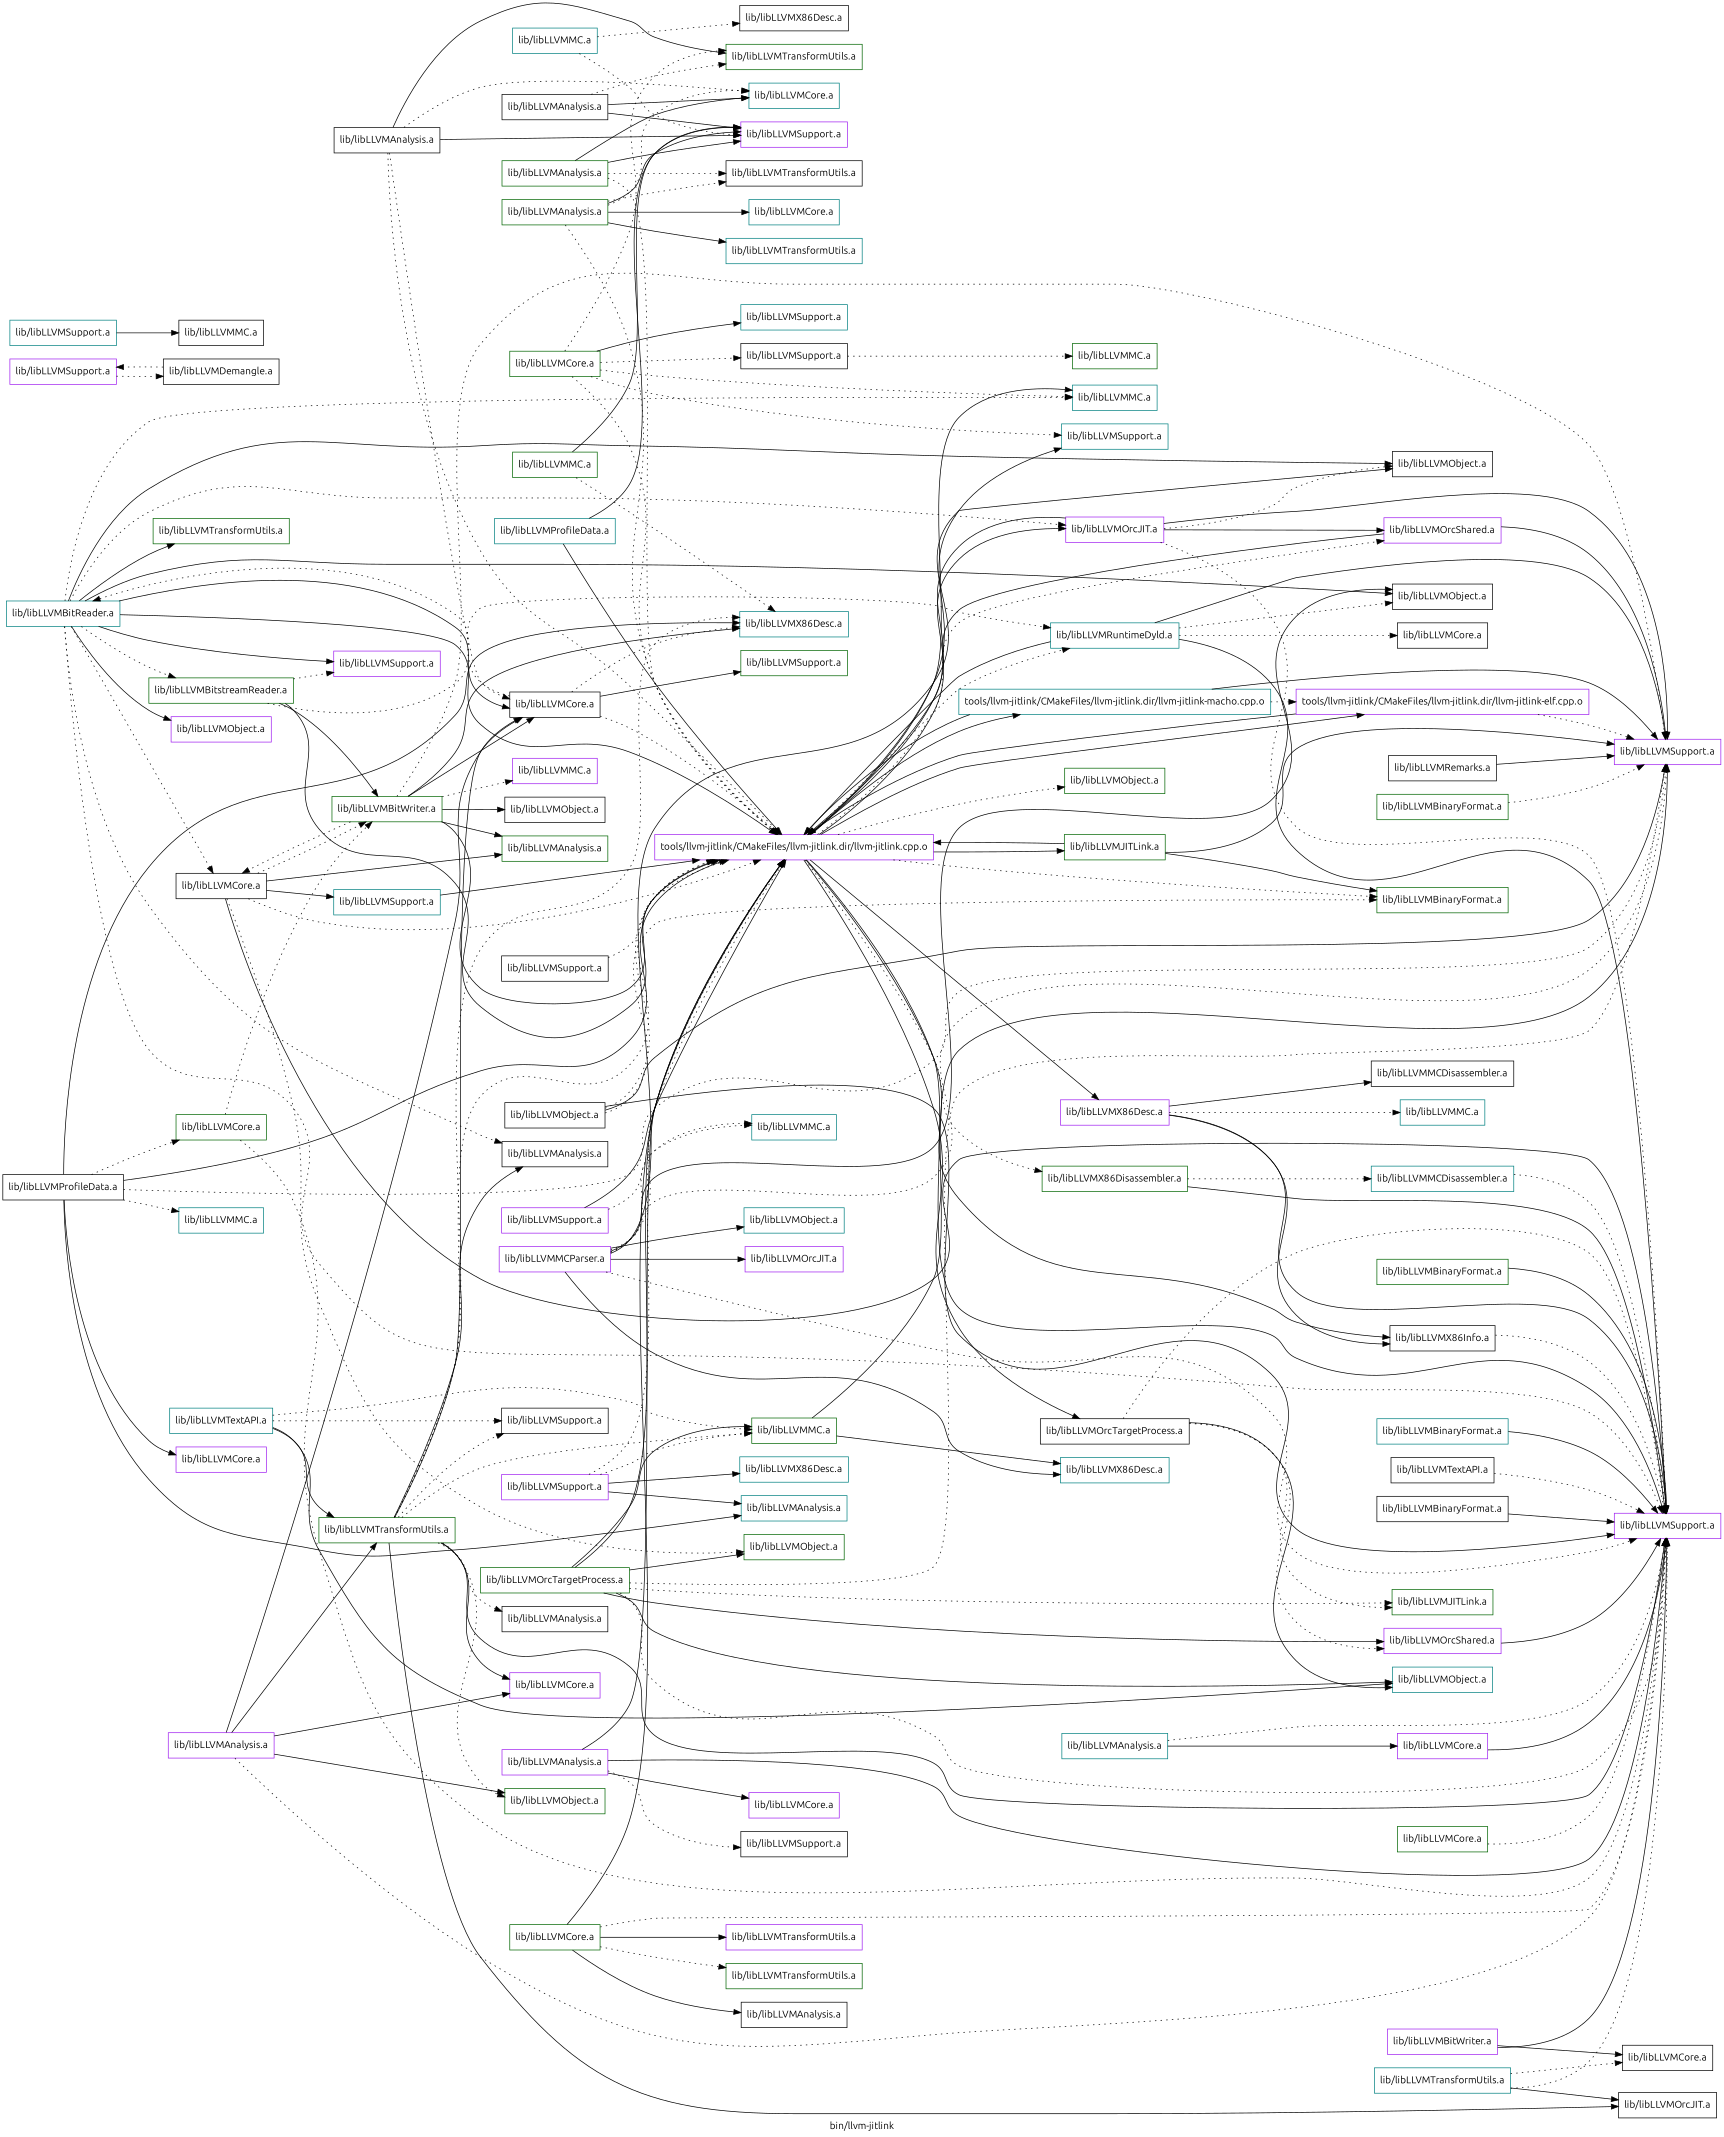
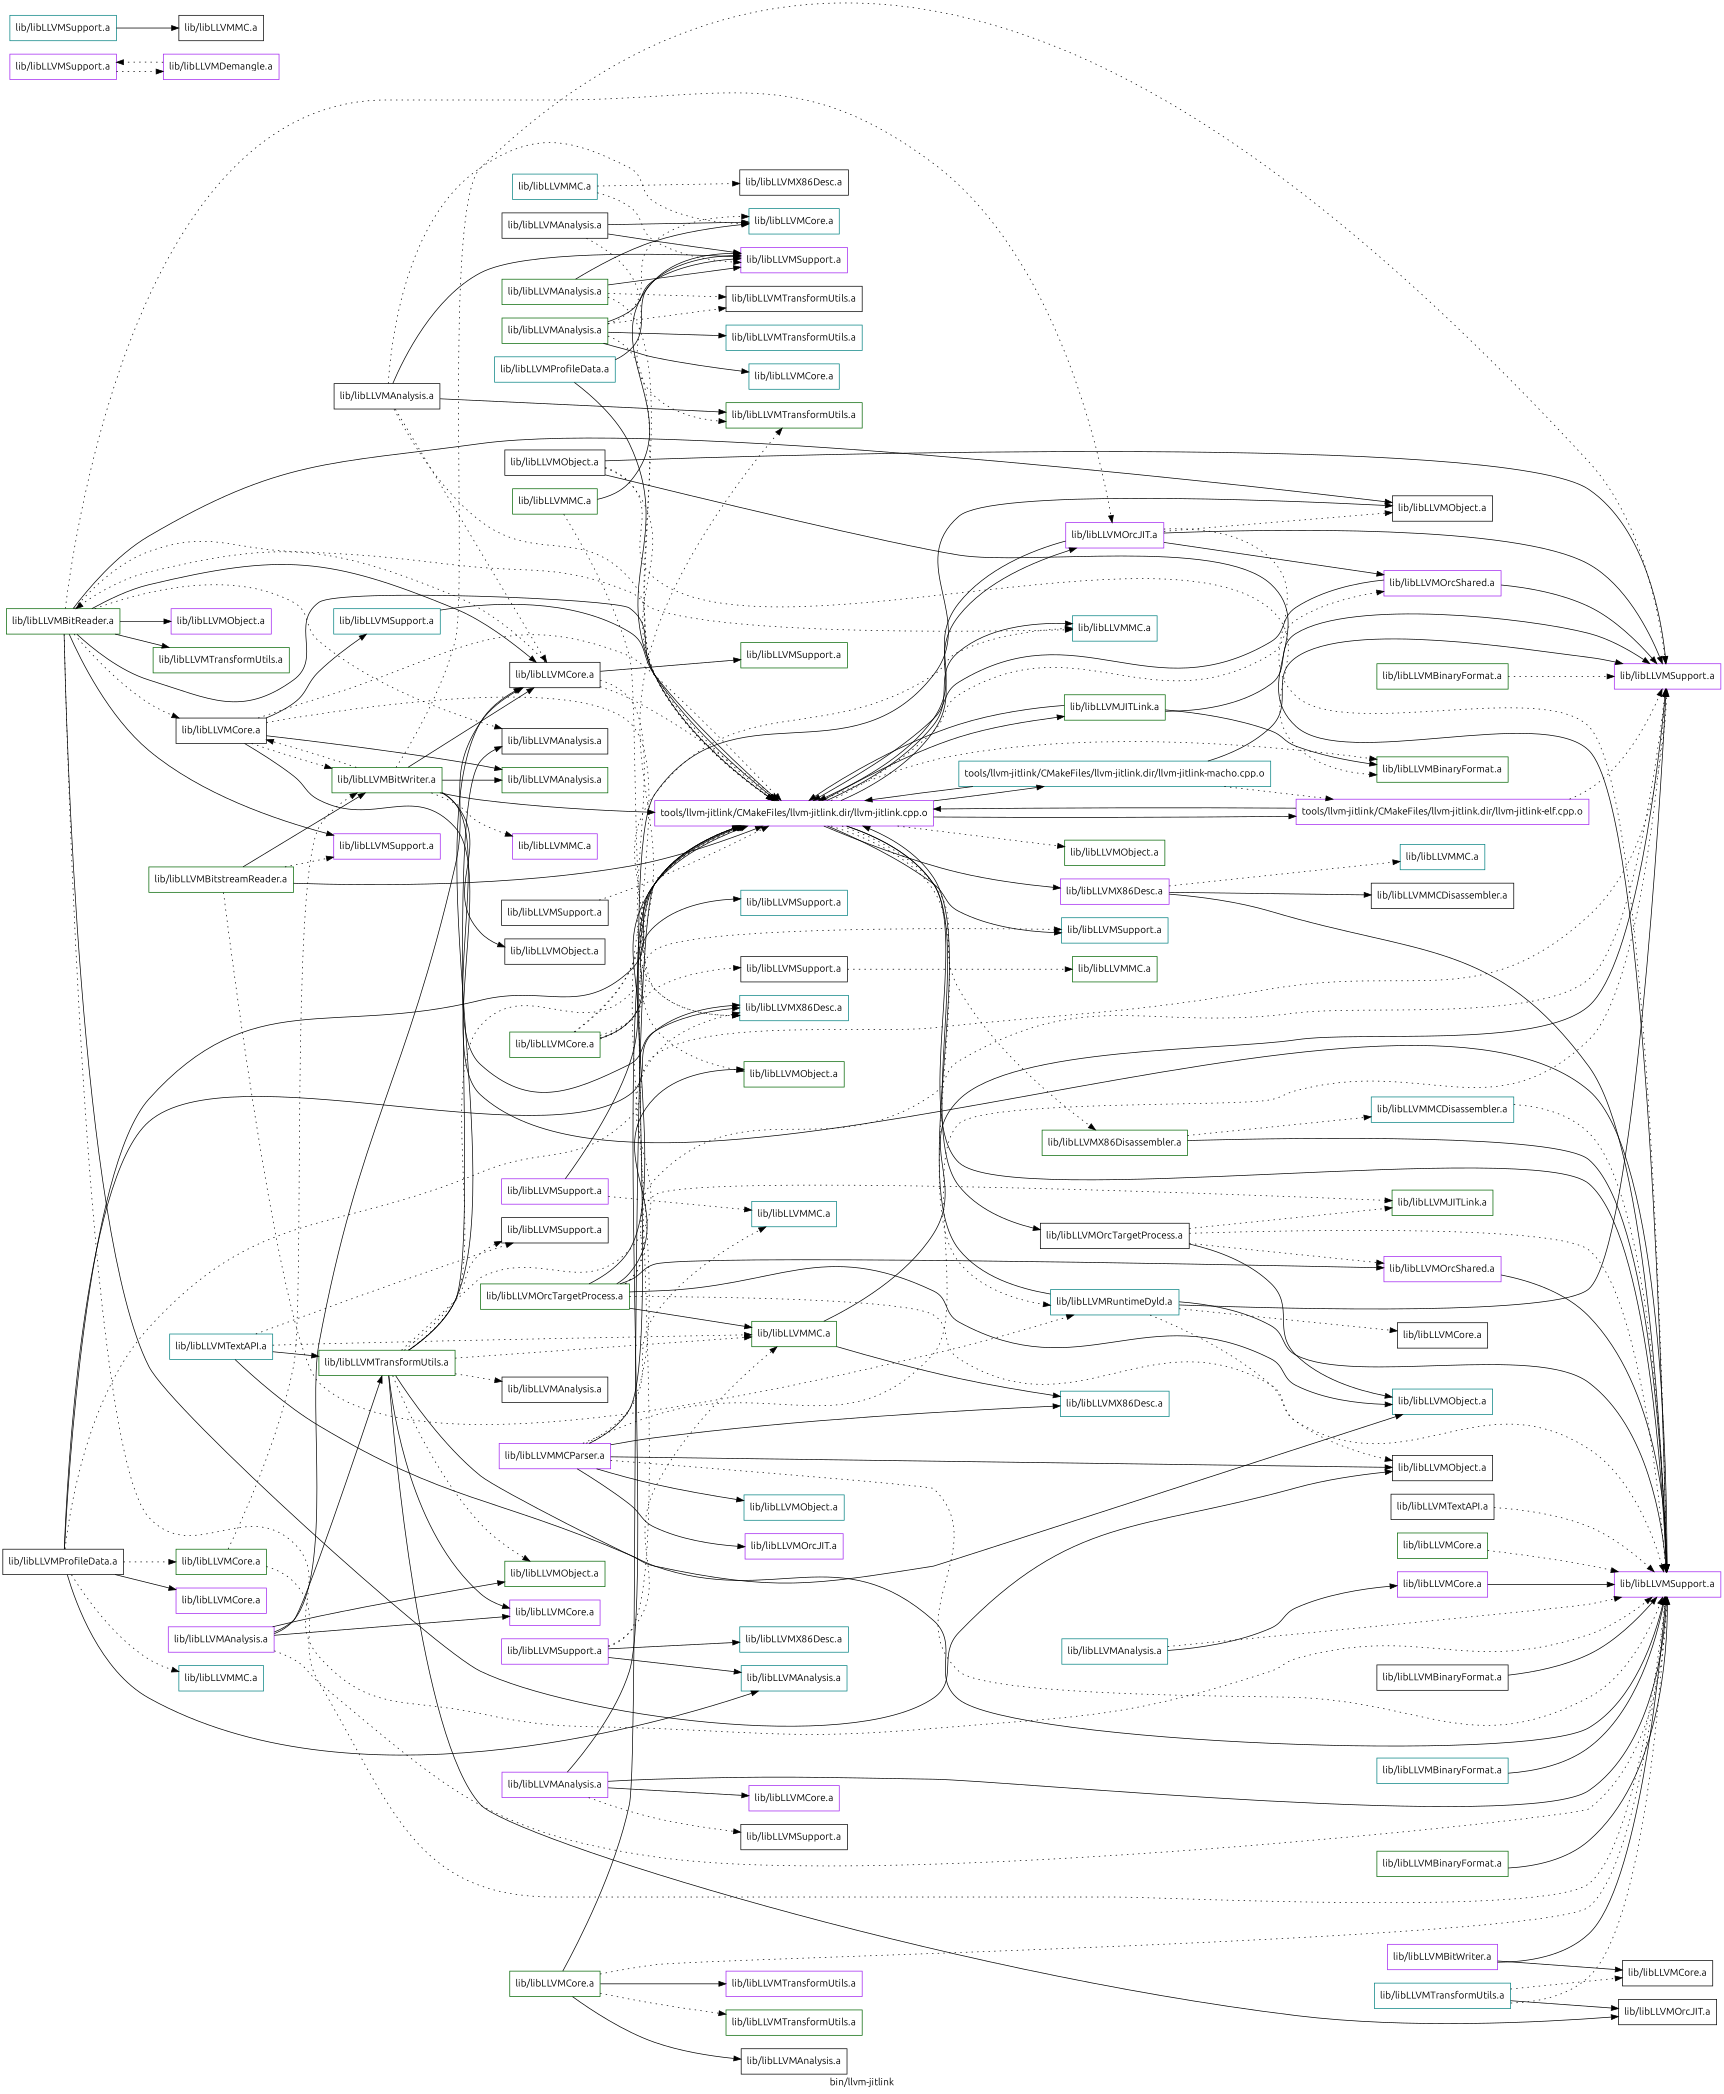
node "lib/libLLVMDemangle.a": color black -> purple
node "lib/libLLVMBitReader.a": color teal -> darkgreen
edge "lib/libLLVMBitReader.a" -> "lib/libLLVMBitstreamReader.a": removed
node "lib/libLLVMRemarks.a": removed
node "lib/libLLVMX86Info.a": removed
